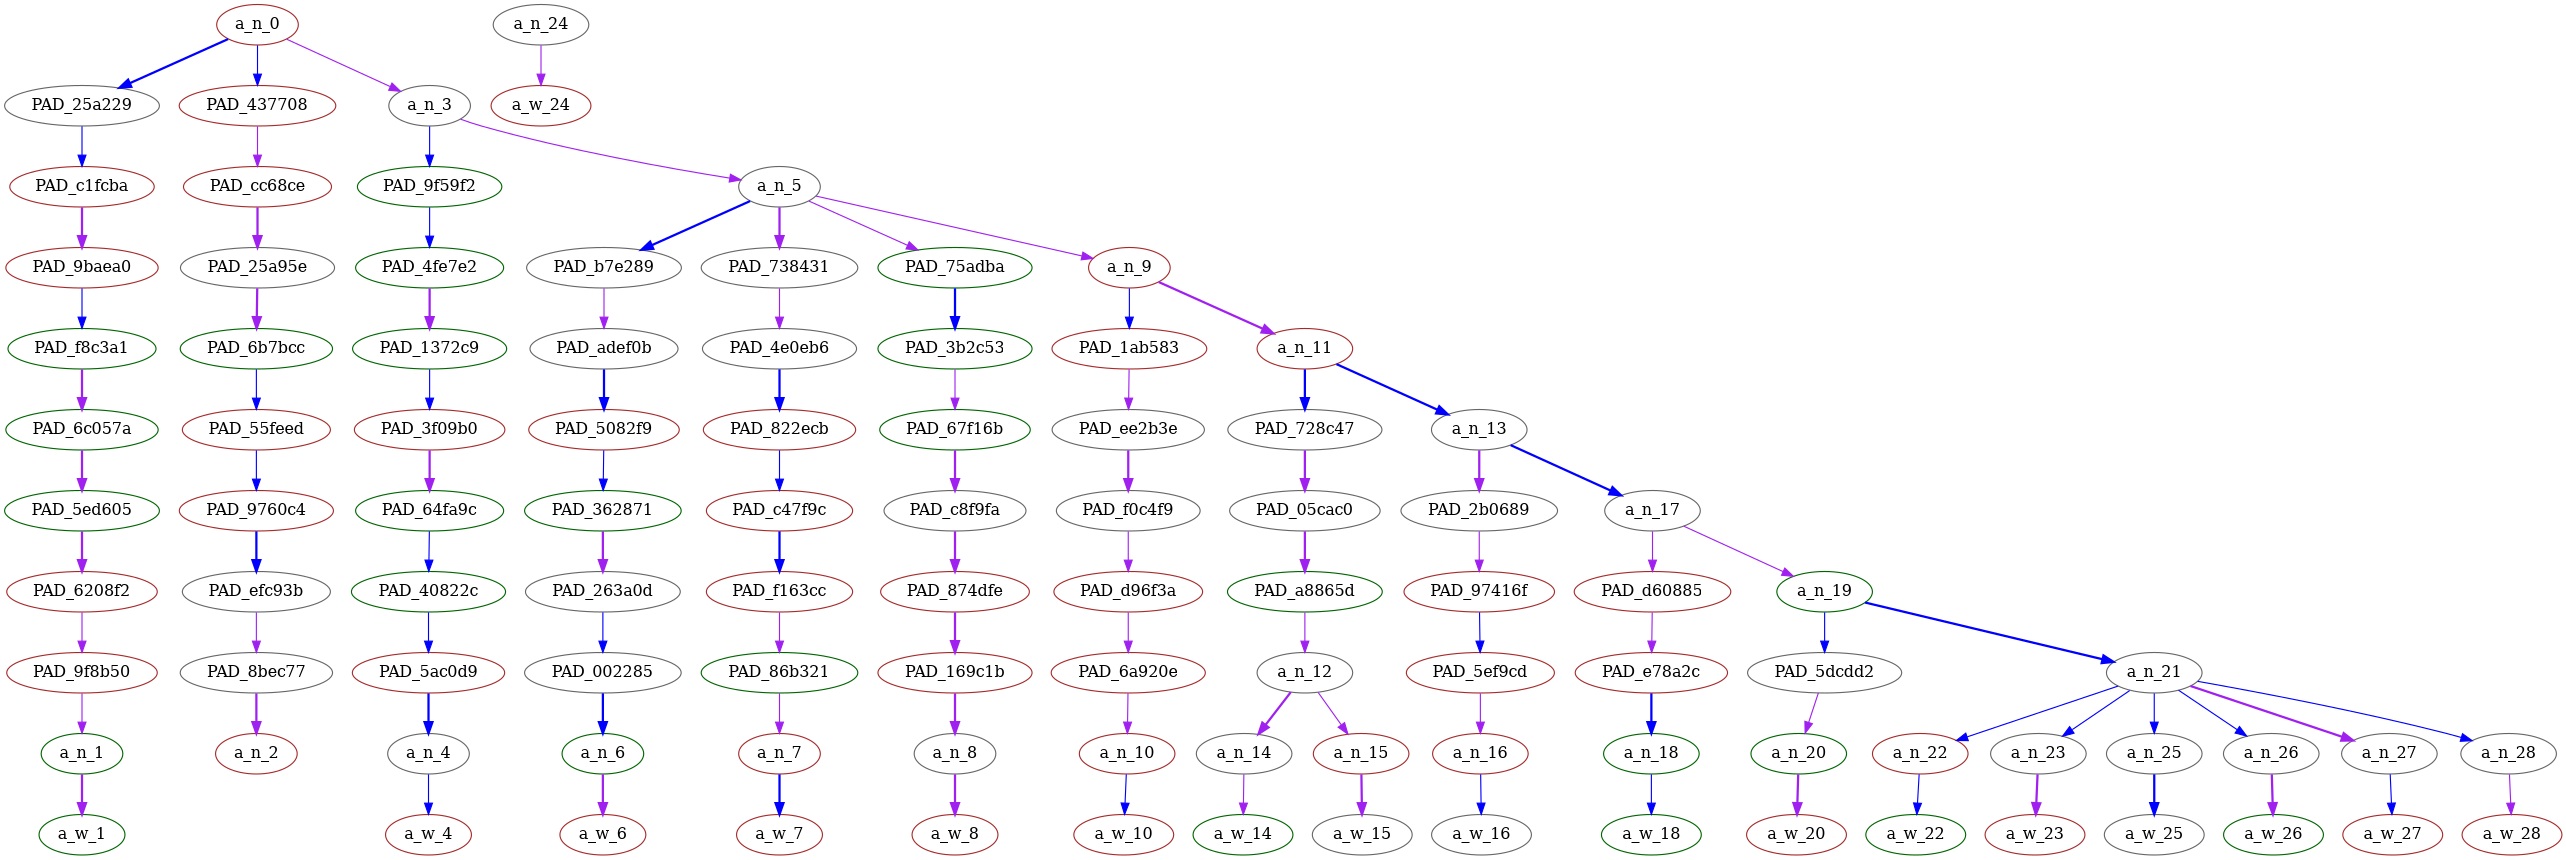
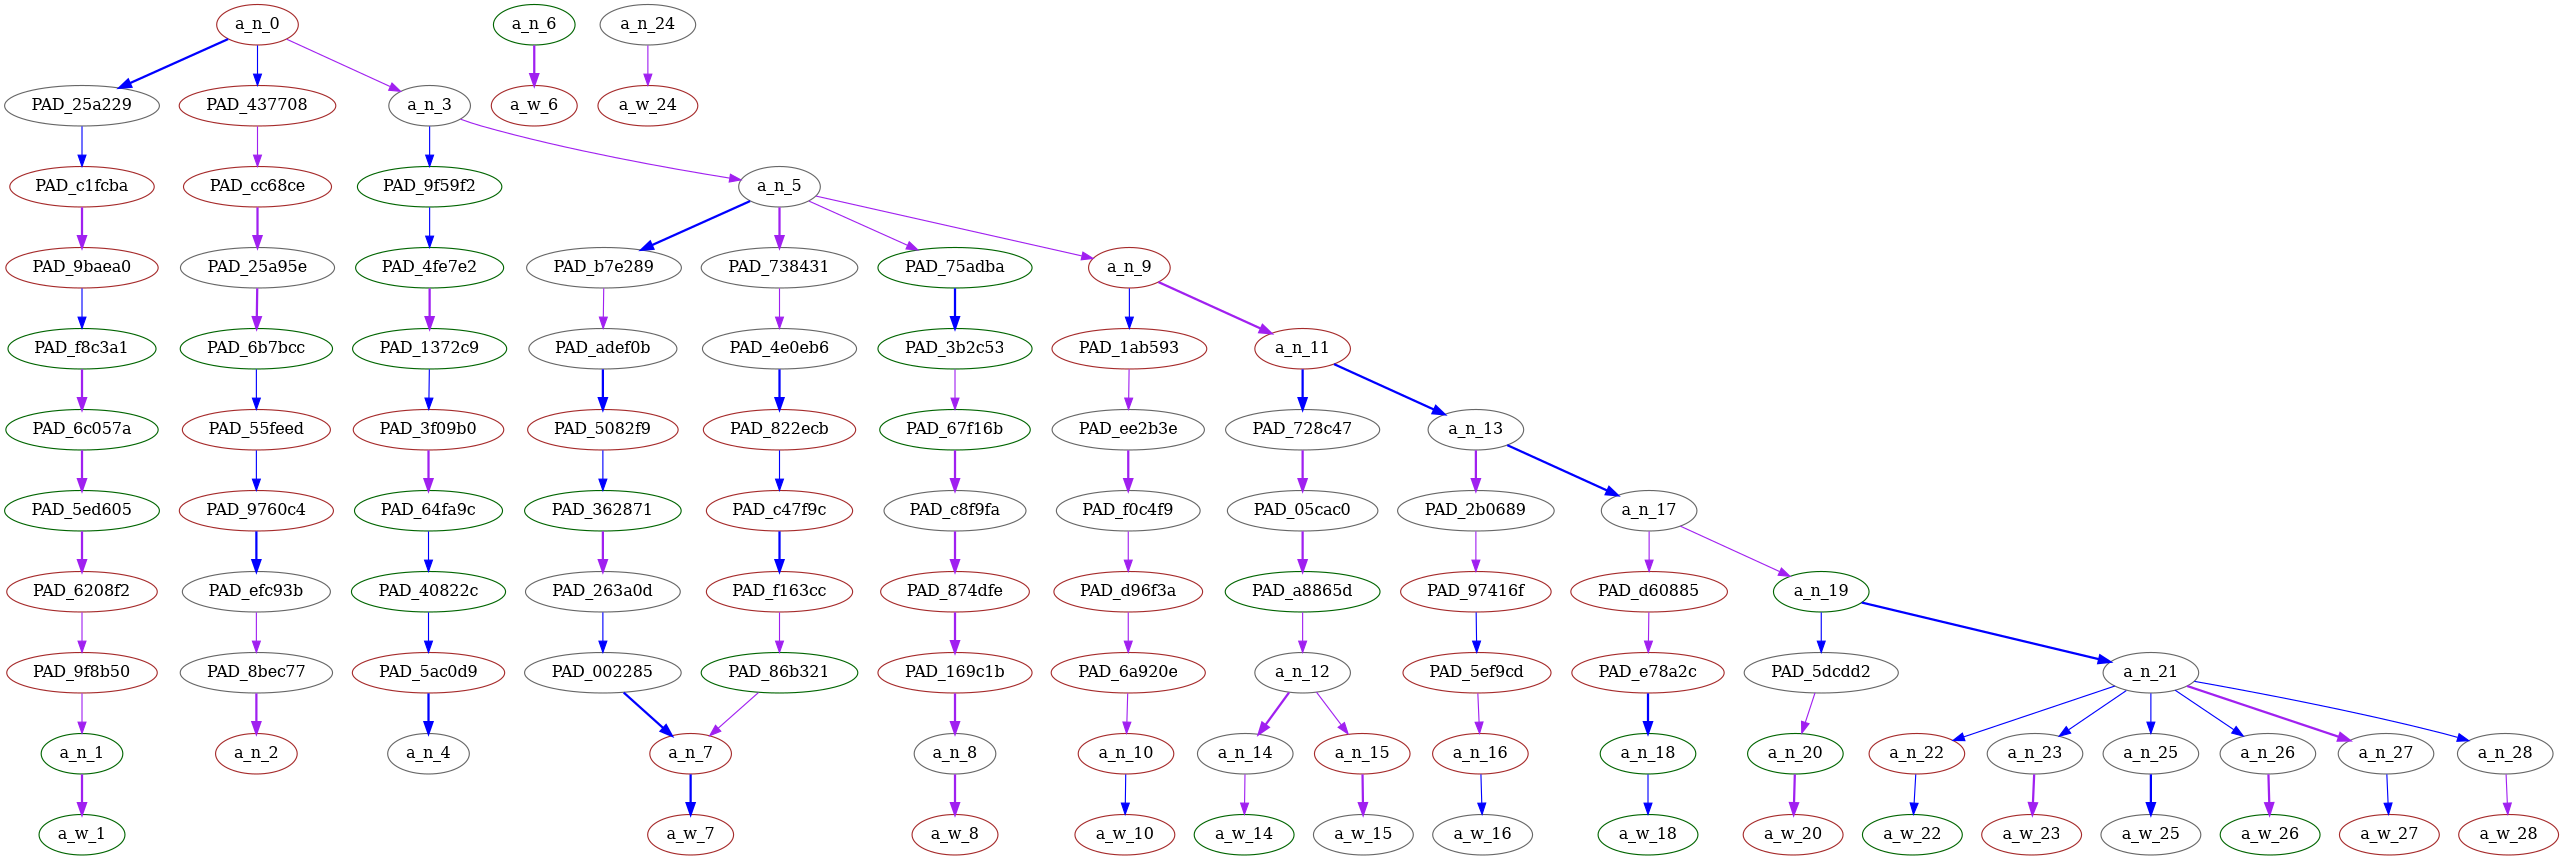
node "PAD_1ab583": label "PAD_1ab583" -> "PAD_1ab593"
edge "PAD_002285" -> "a_n_6": now "PAD_002285" -> "a_n_7"
node "a_w_4": removed
